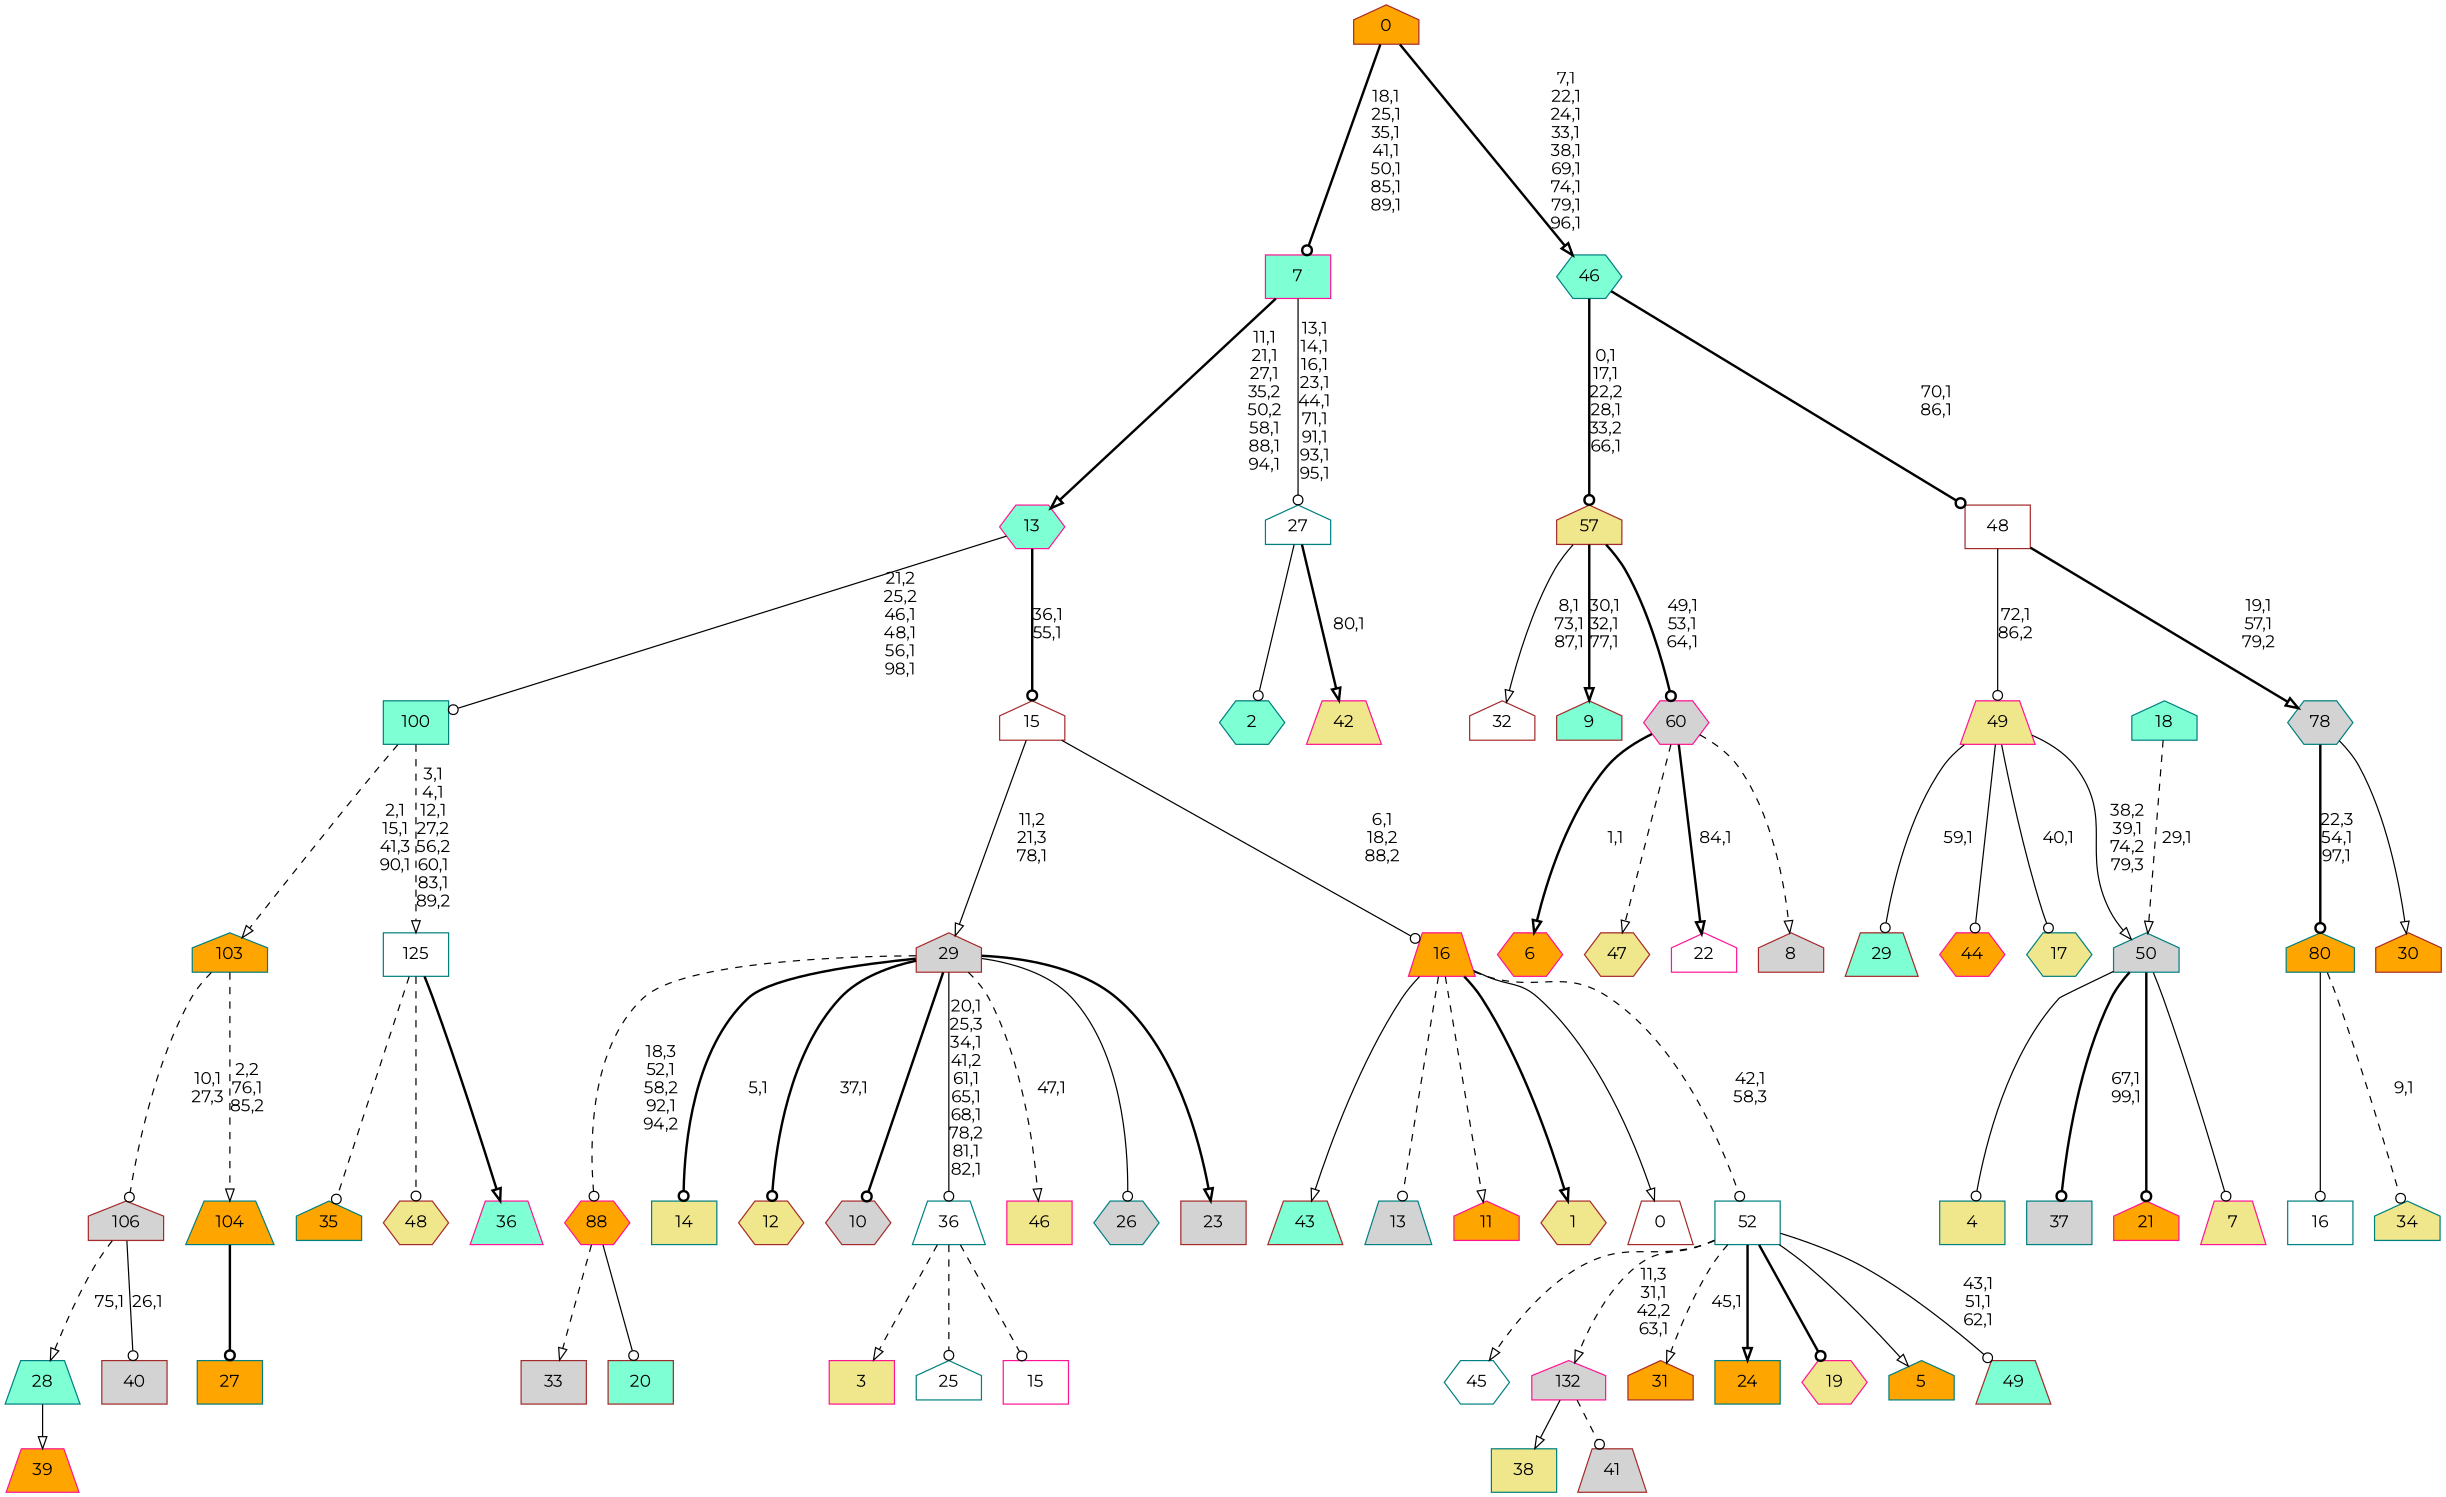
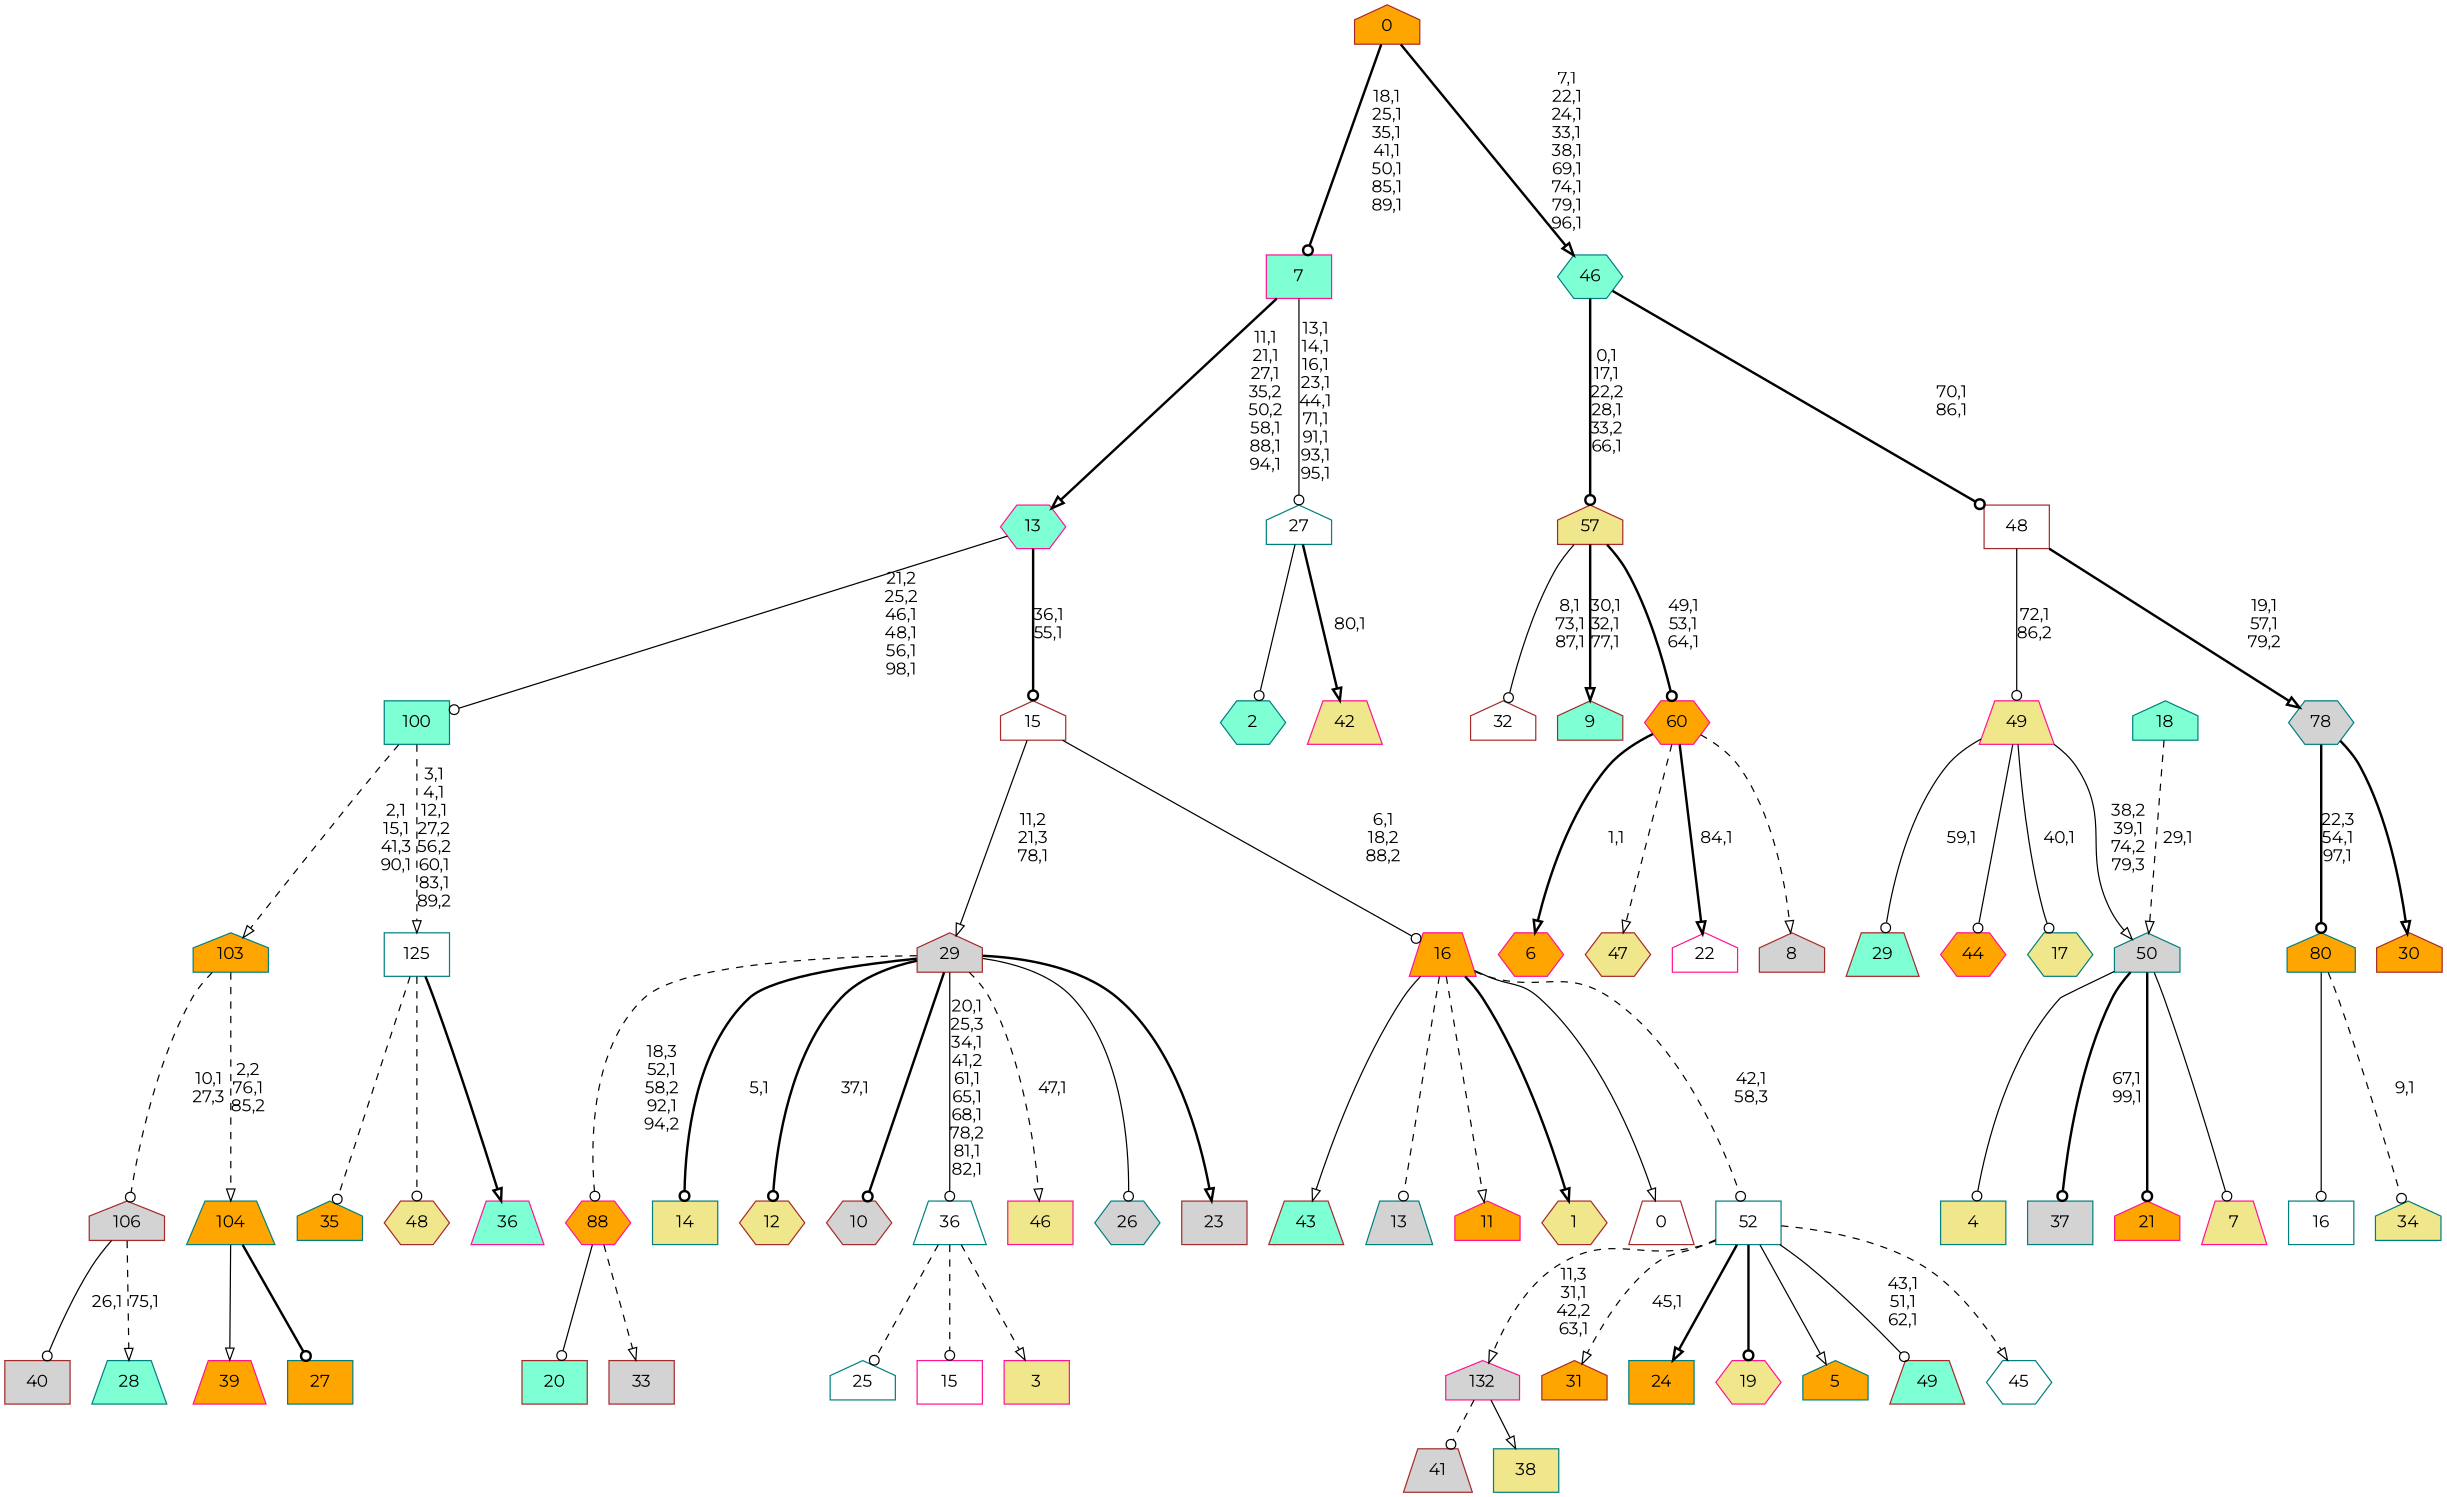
edge "57" -> "32": arrowhead onormal -> odot
node "60": fillcolor lightgrey -> orange
edge "78" -> "30": style solid -> bold
edge "28" -> "39": now "104" -> "39"
